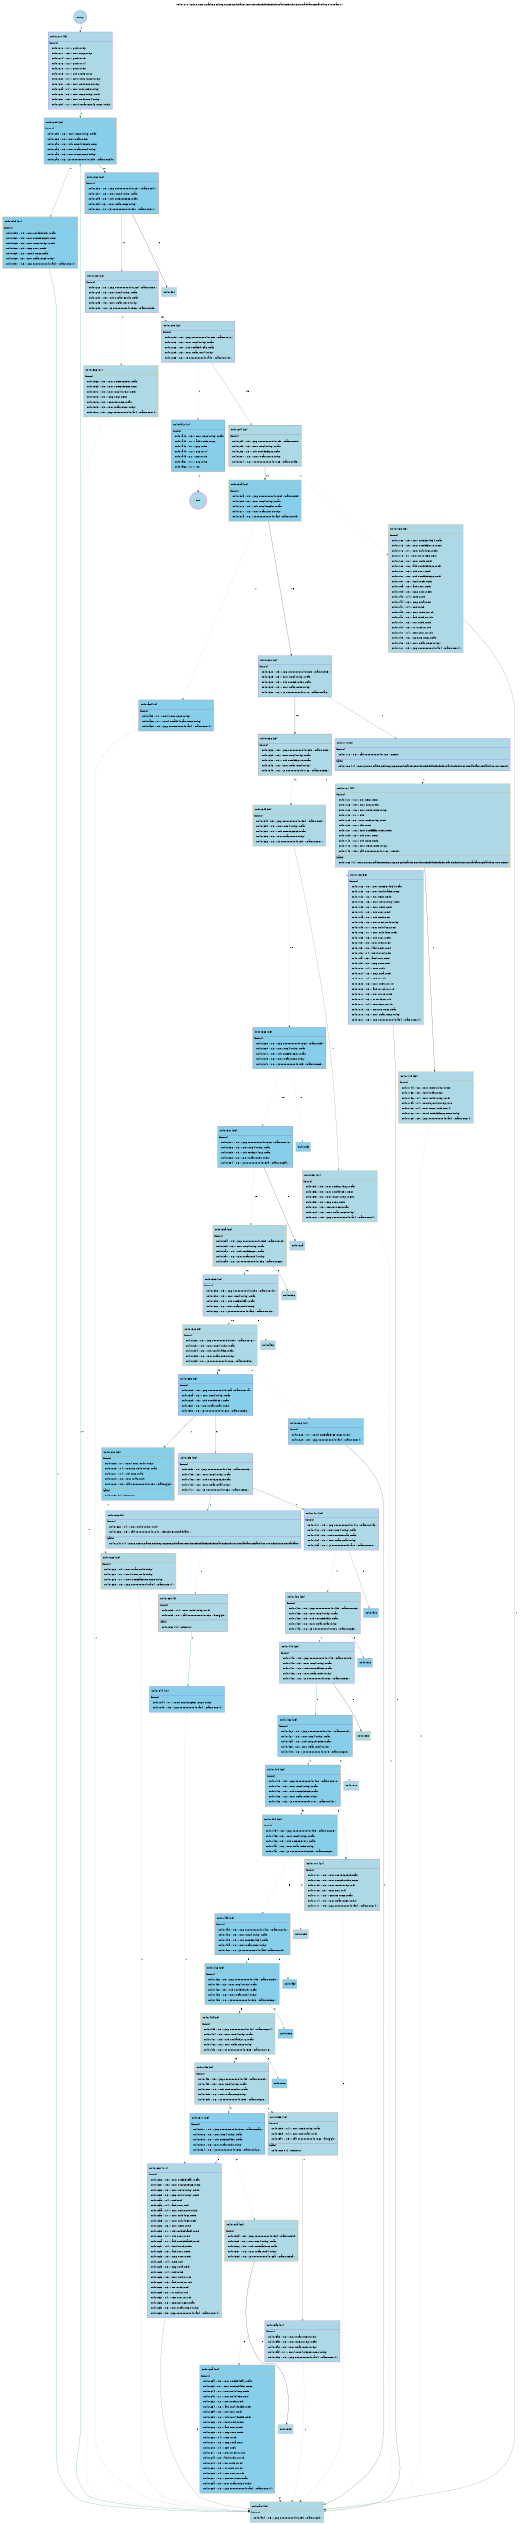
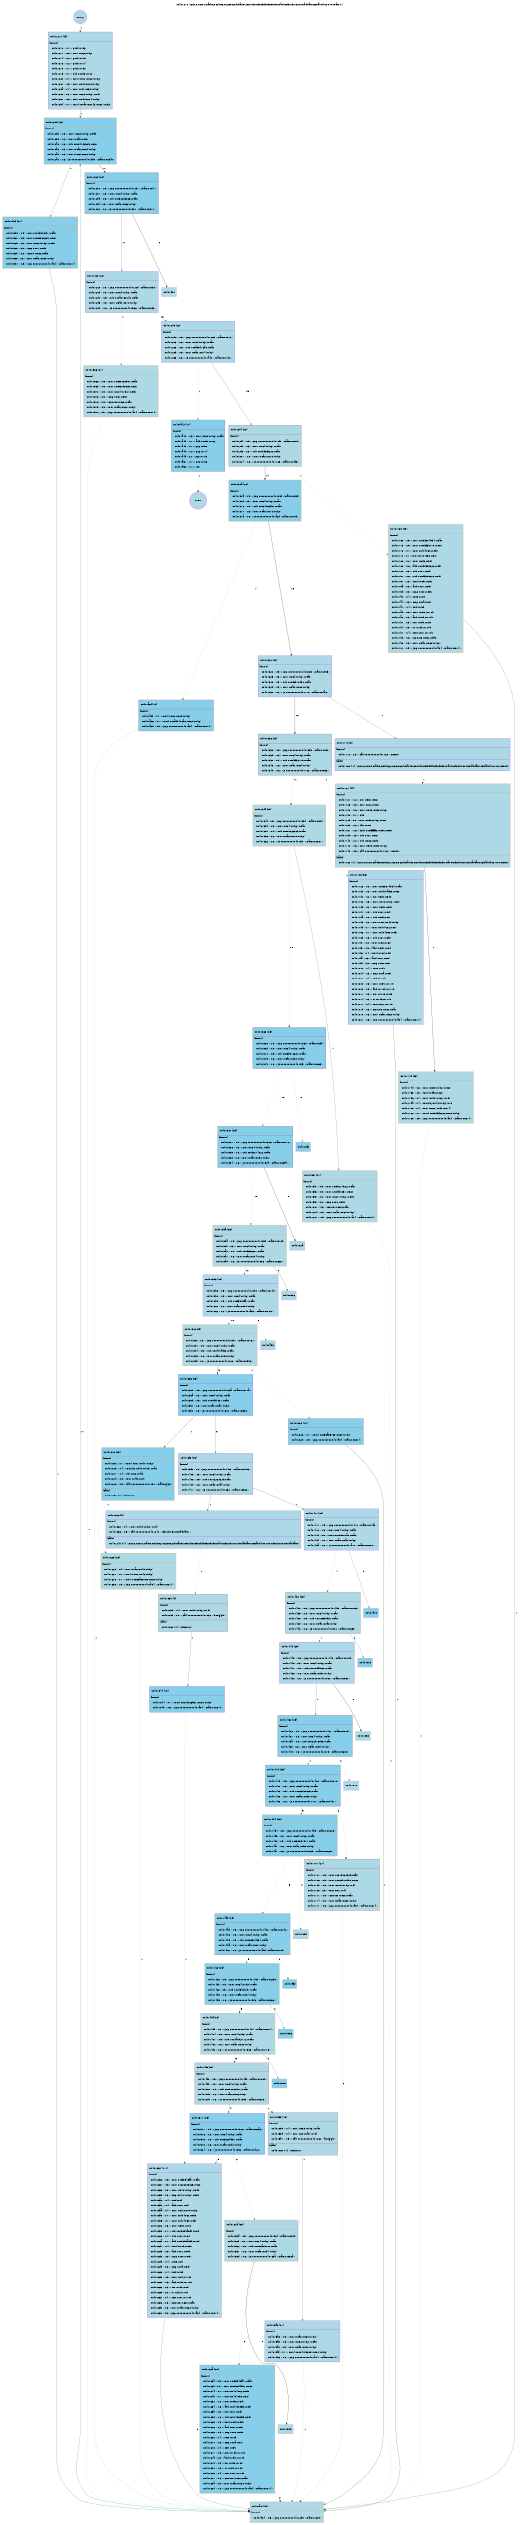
node "Exit": label "Exit" -> "Users"
